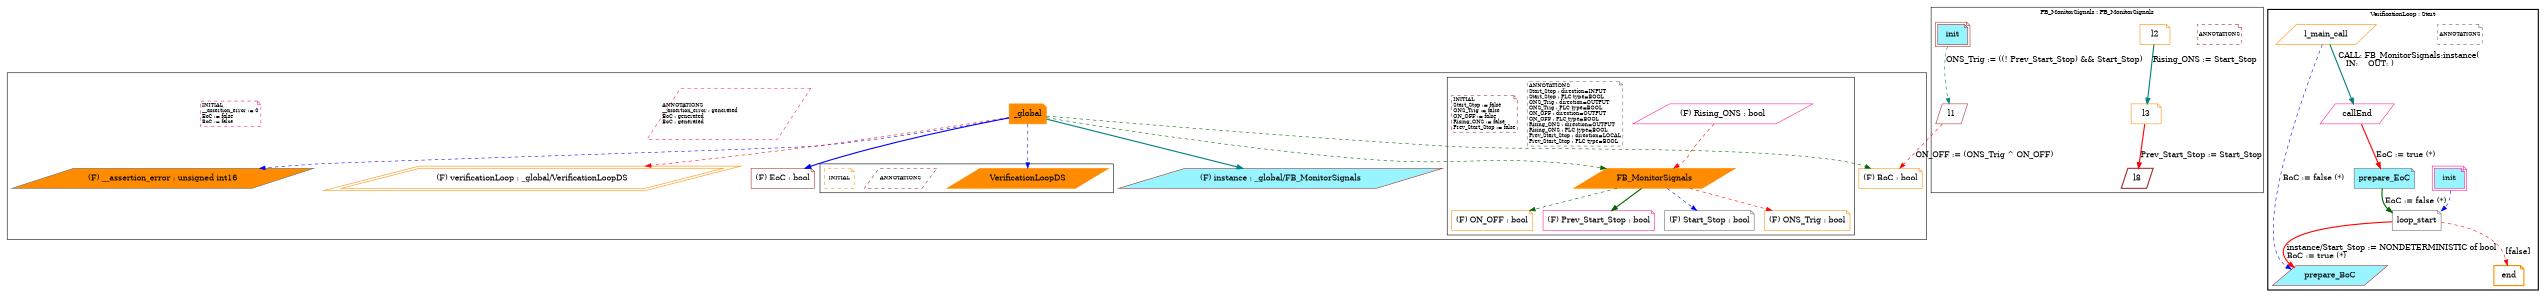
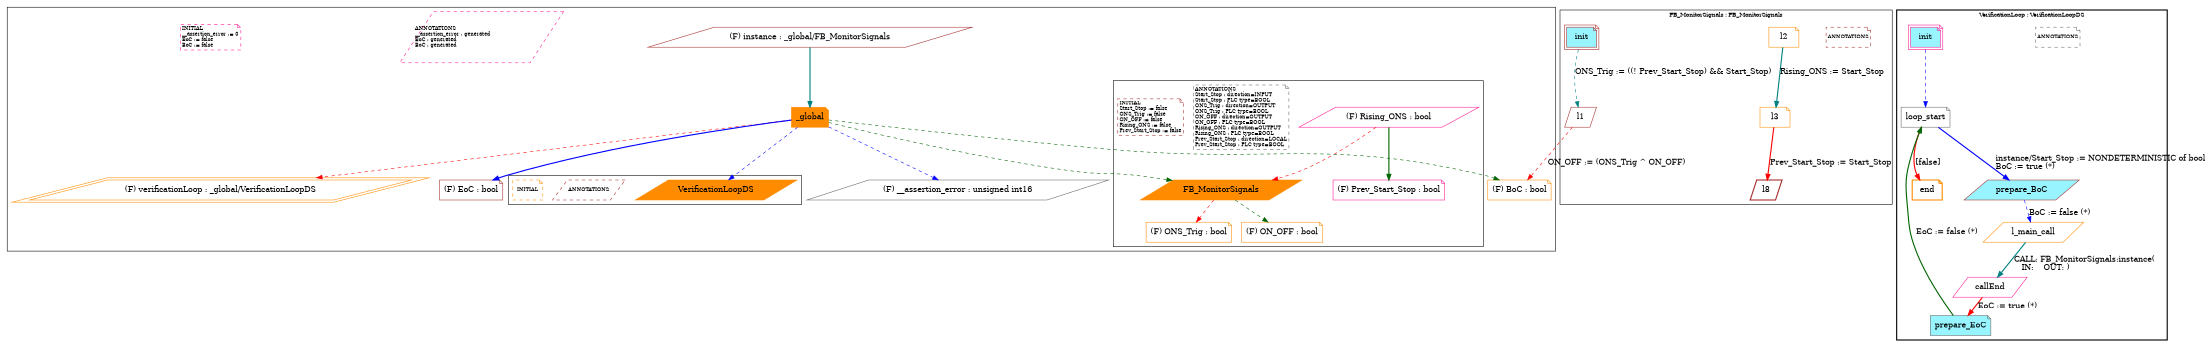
cluster "VerificationLoop : Start": label "VerificationLoop : Start" -> "VerificationLoop : VerificationLoopDS"
edge "_global" -> "(F) instance : _global/FB_MonitorSignals": reversed
edge "l_main_call" -> "prepare_BoC": reversed
node "(F) __assertion_error : unsigned int16": fillcolor darkorange -> white
node "(F) instance : _global/FB_MonitorSignals": fillcolor cadetblue1 -> white
edge "FB_MonitorSignals" -> "(F) Prev_Start_Stop : bool": now "(F) Rising_ONS : bool" -> "(F) Prev_Start_Stop : bool"
node "(F) Start_Stop : bool": removed
edge "loop_start" -> "prepare_BoC": color red -> blue
edge "loop_start" -> "end": style dashed -> bold
